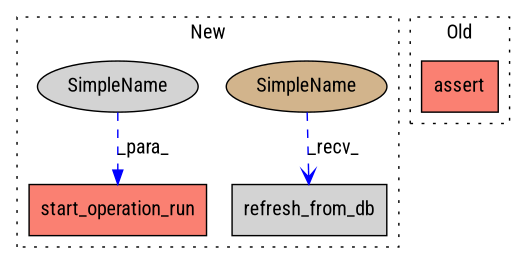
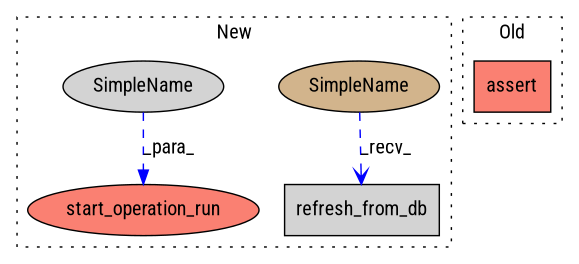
node "start_operation_run": shape box -> ellipse
